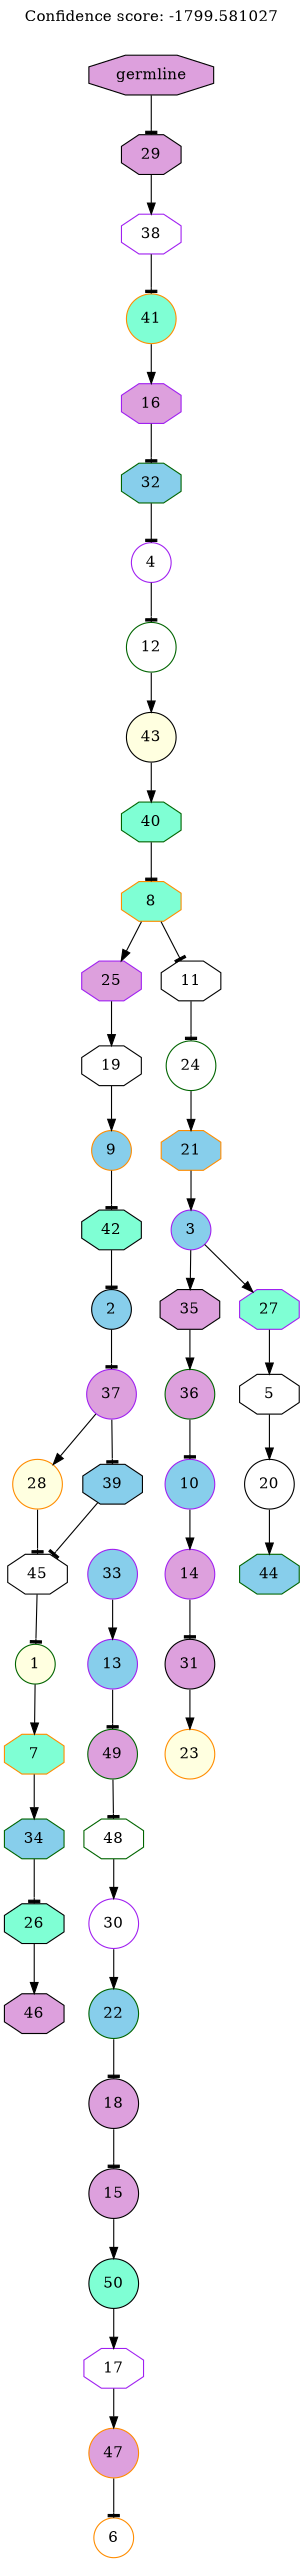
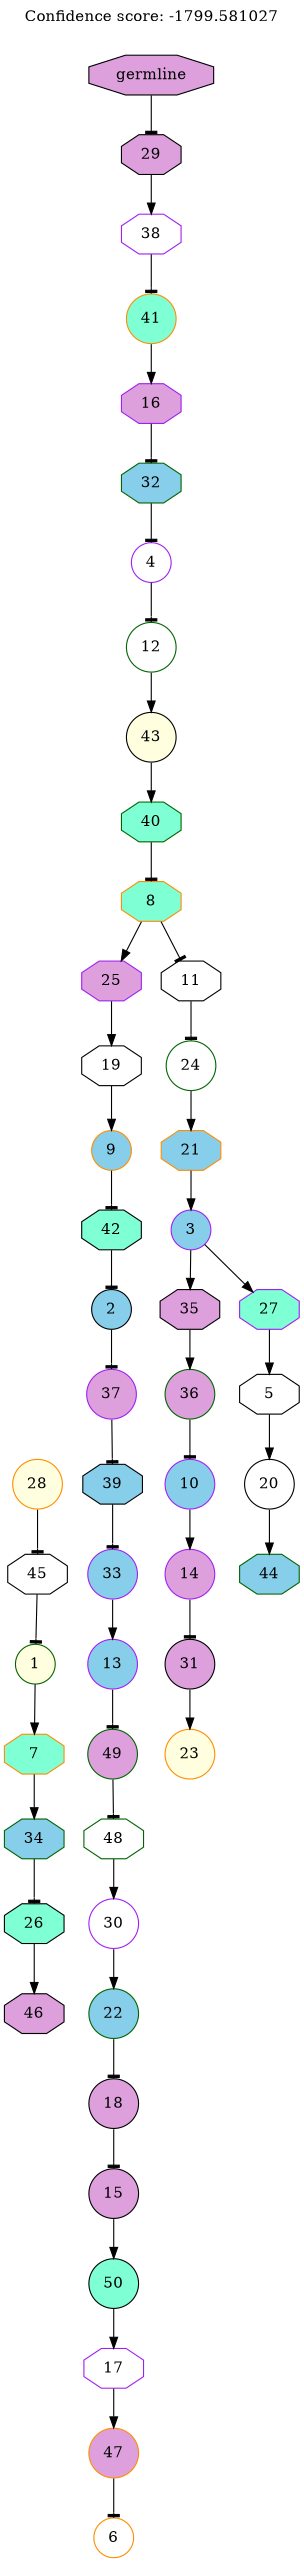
edge "37" -> "28": removed
edge "39" -> "45": now "39" -> "33"
